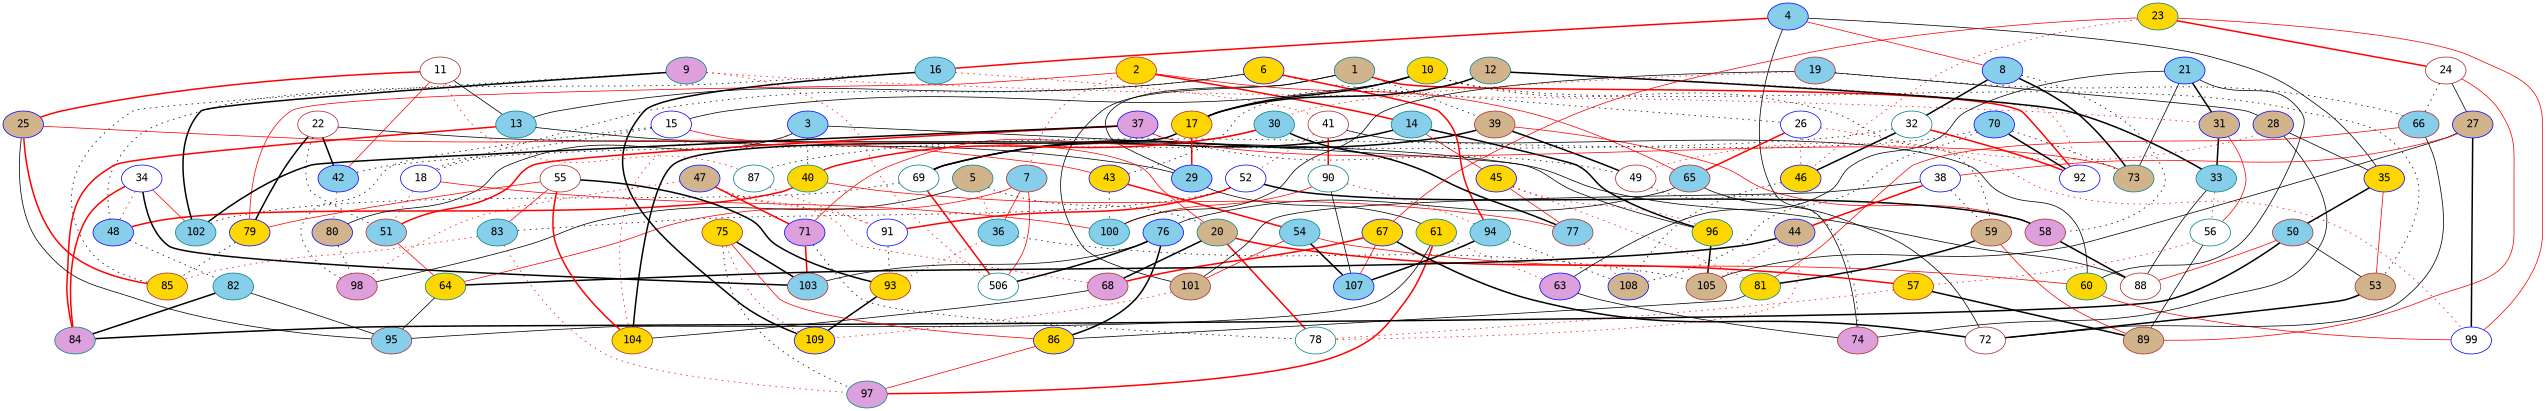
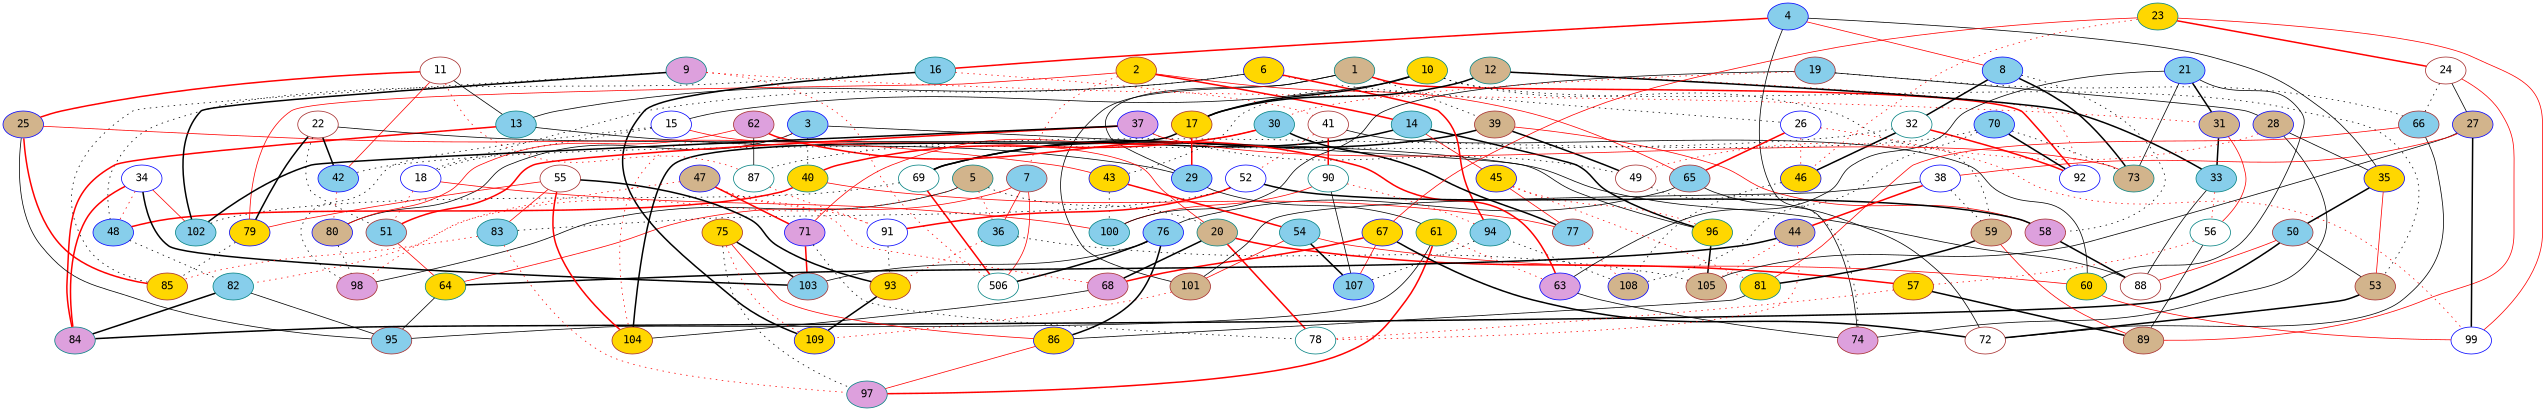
node "62": added
edge "5" -- "82": added
edge "94" -- "107": style bold -> dotted
